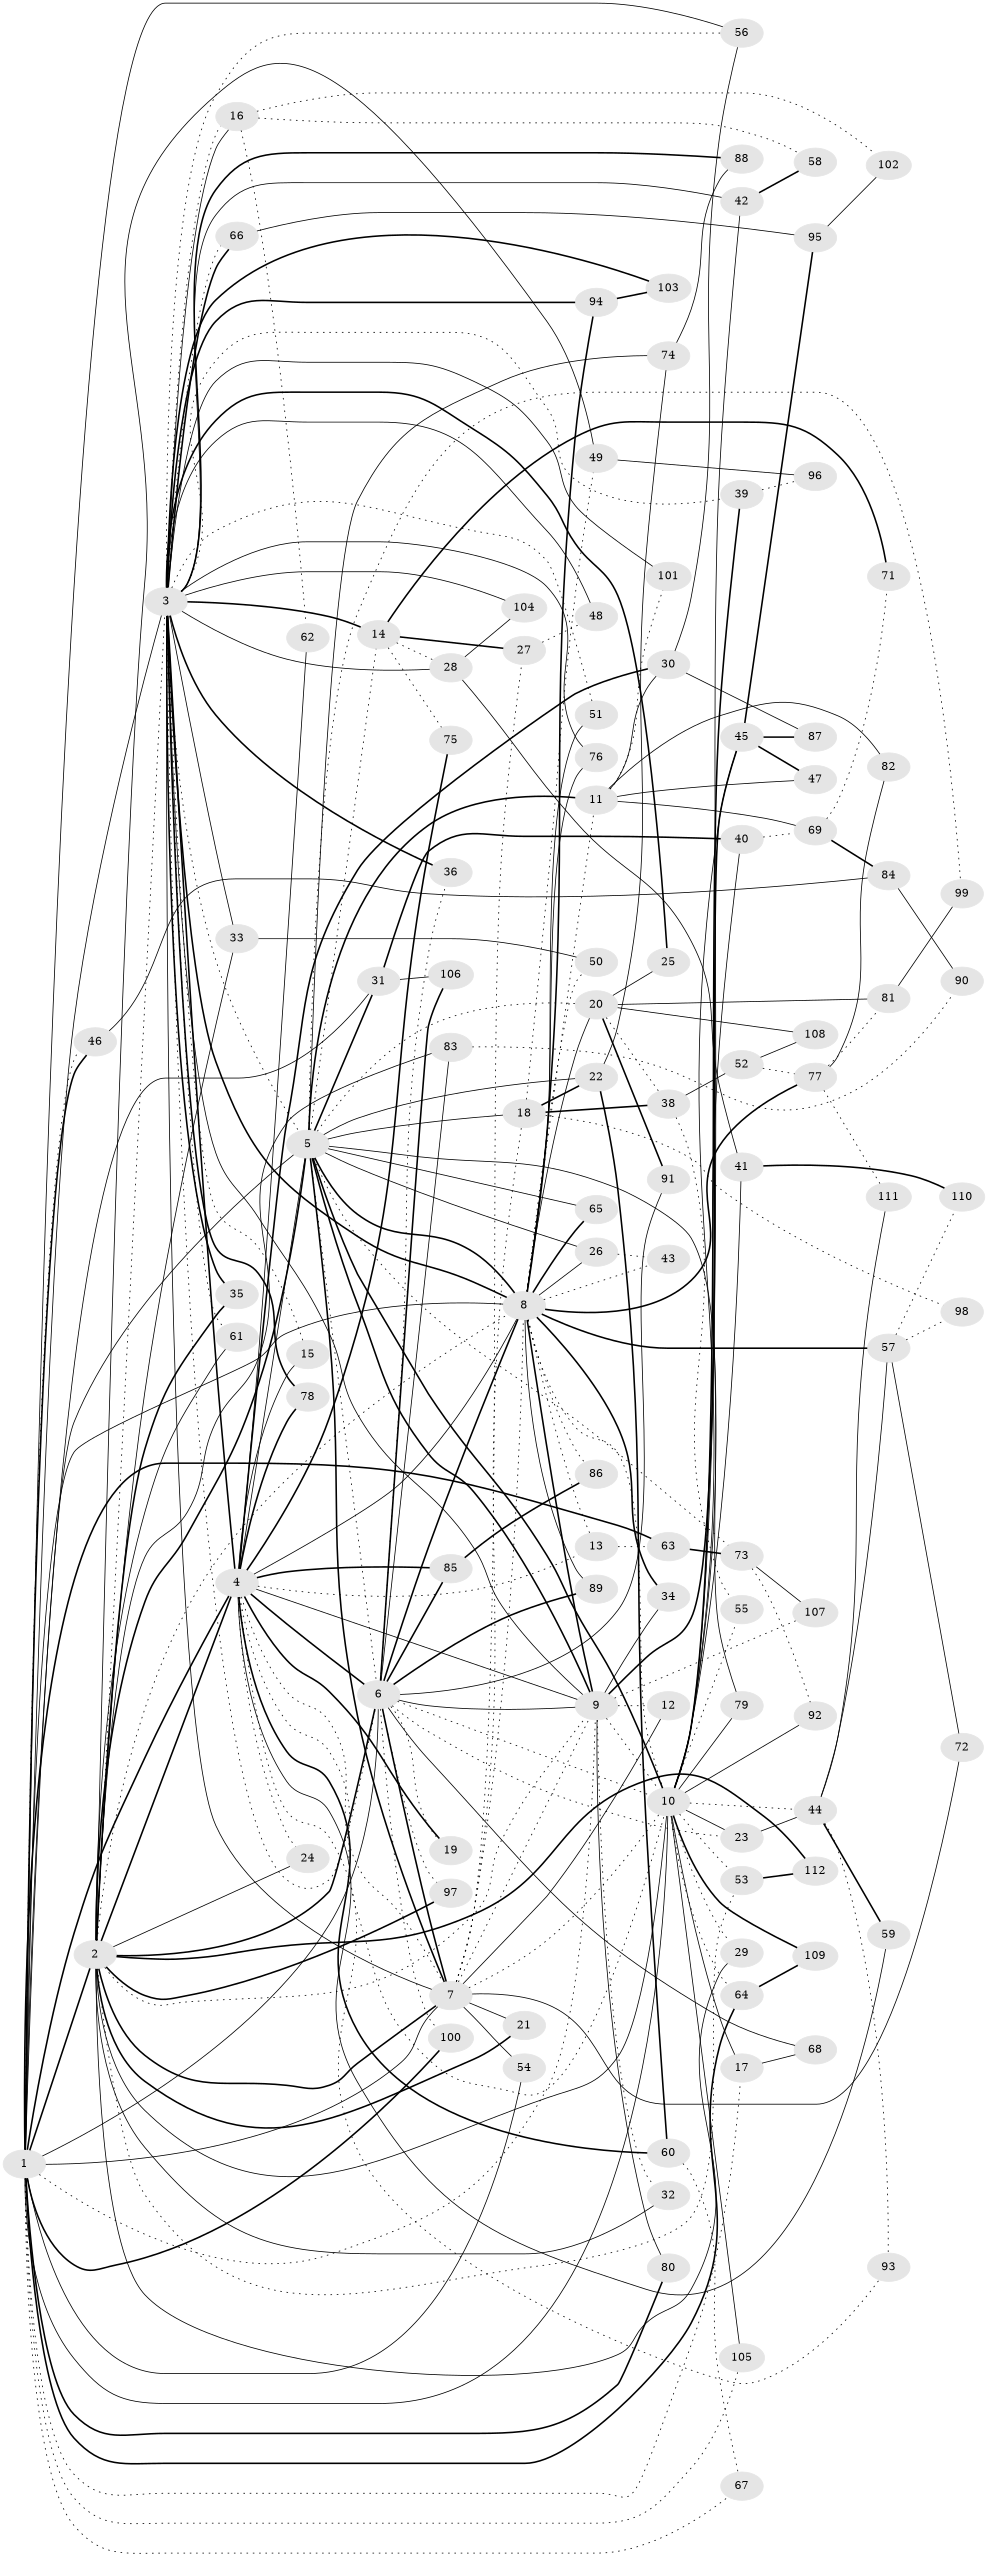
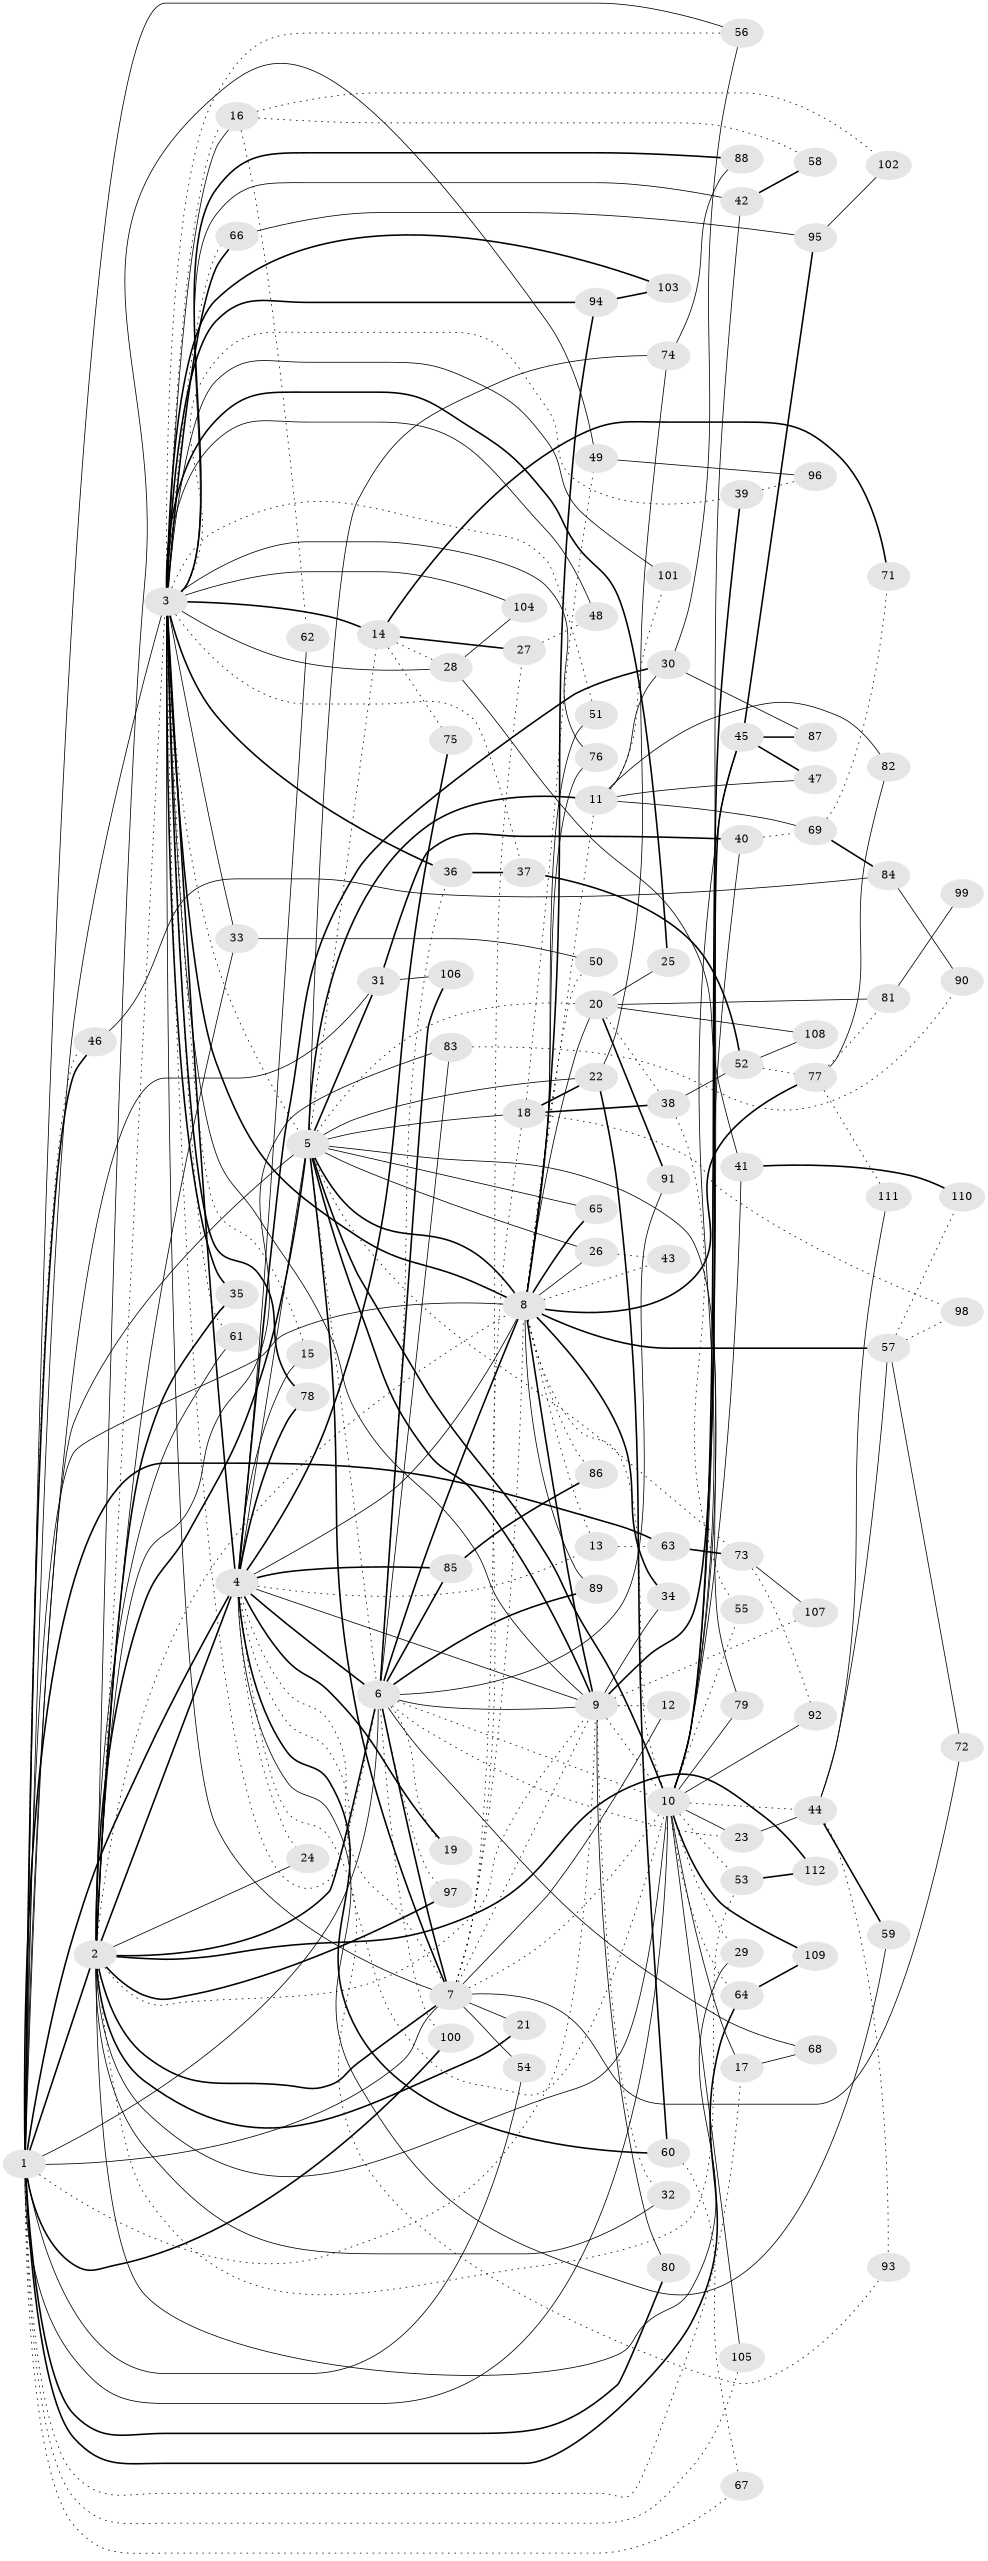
edge "99" -- "5": removed
node "37": added
